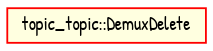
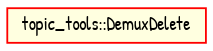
node "topic_topic::DemuxDelete": label "topic_topic::DemuxDelete" -> "topic_tools::DemuxDelete"
